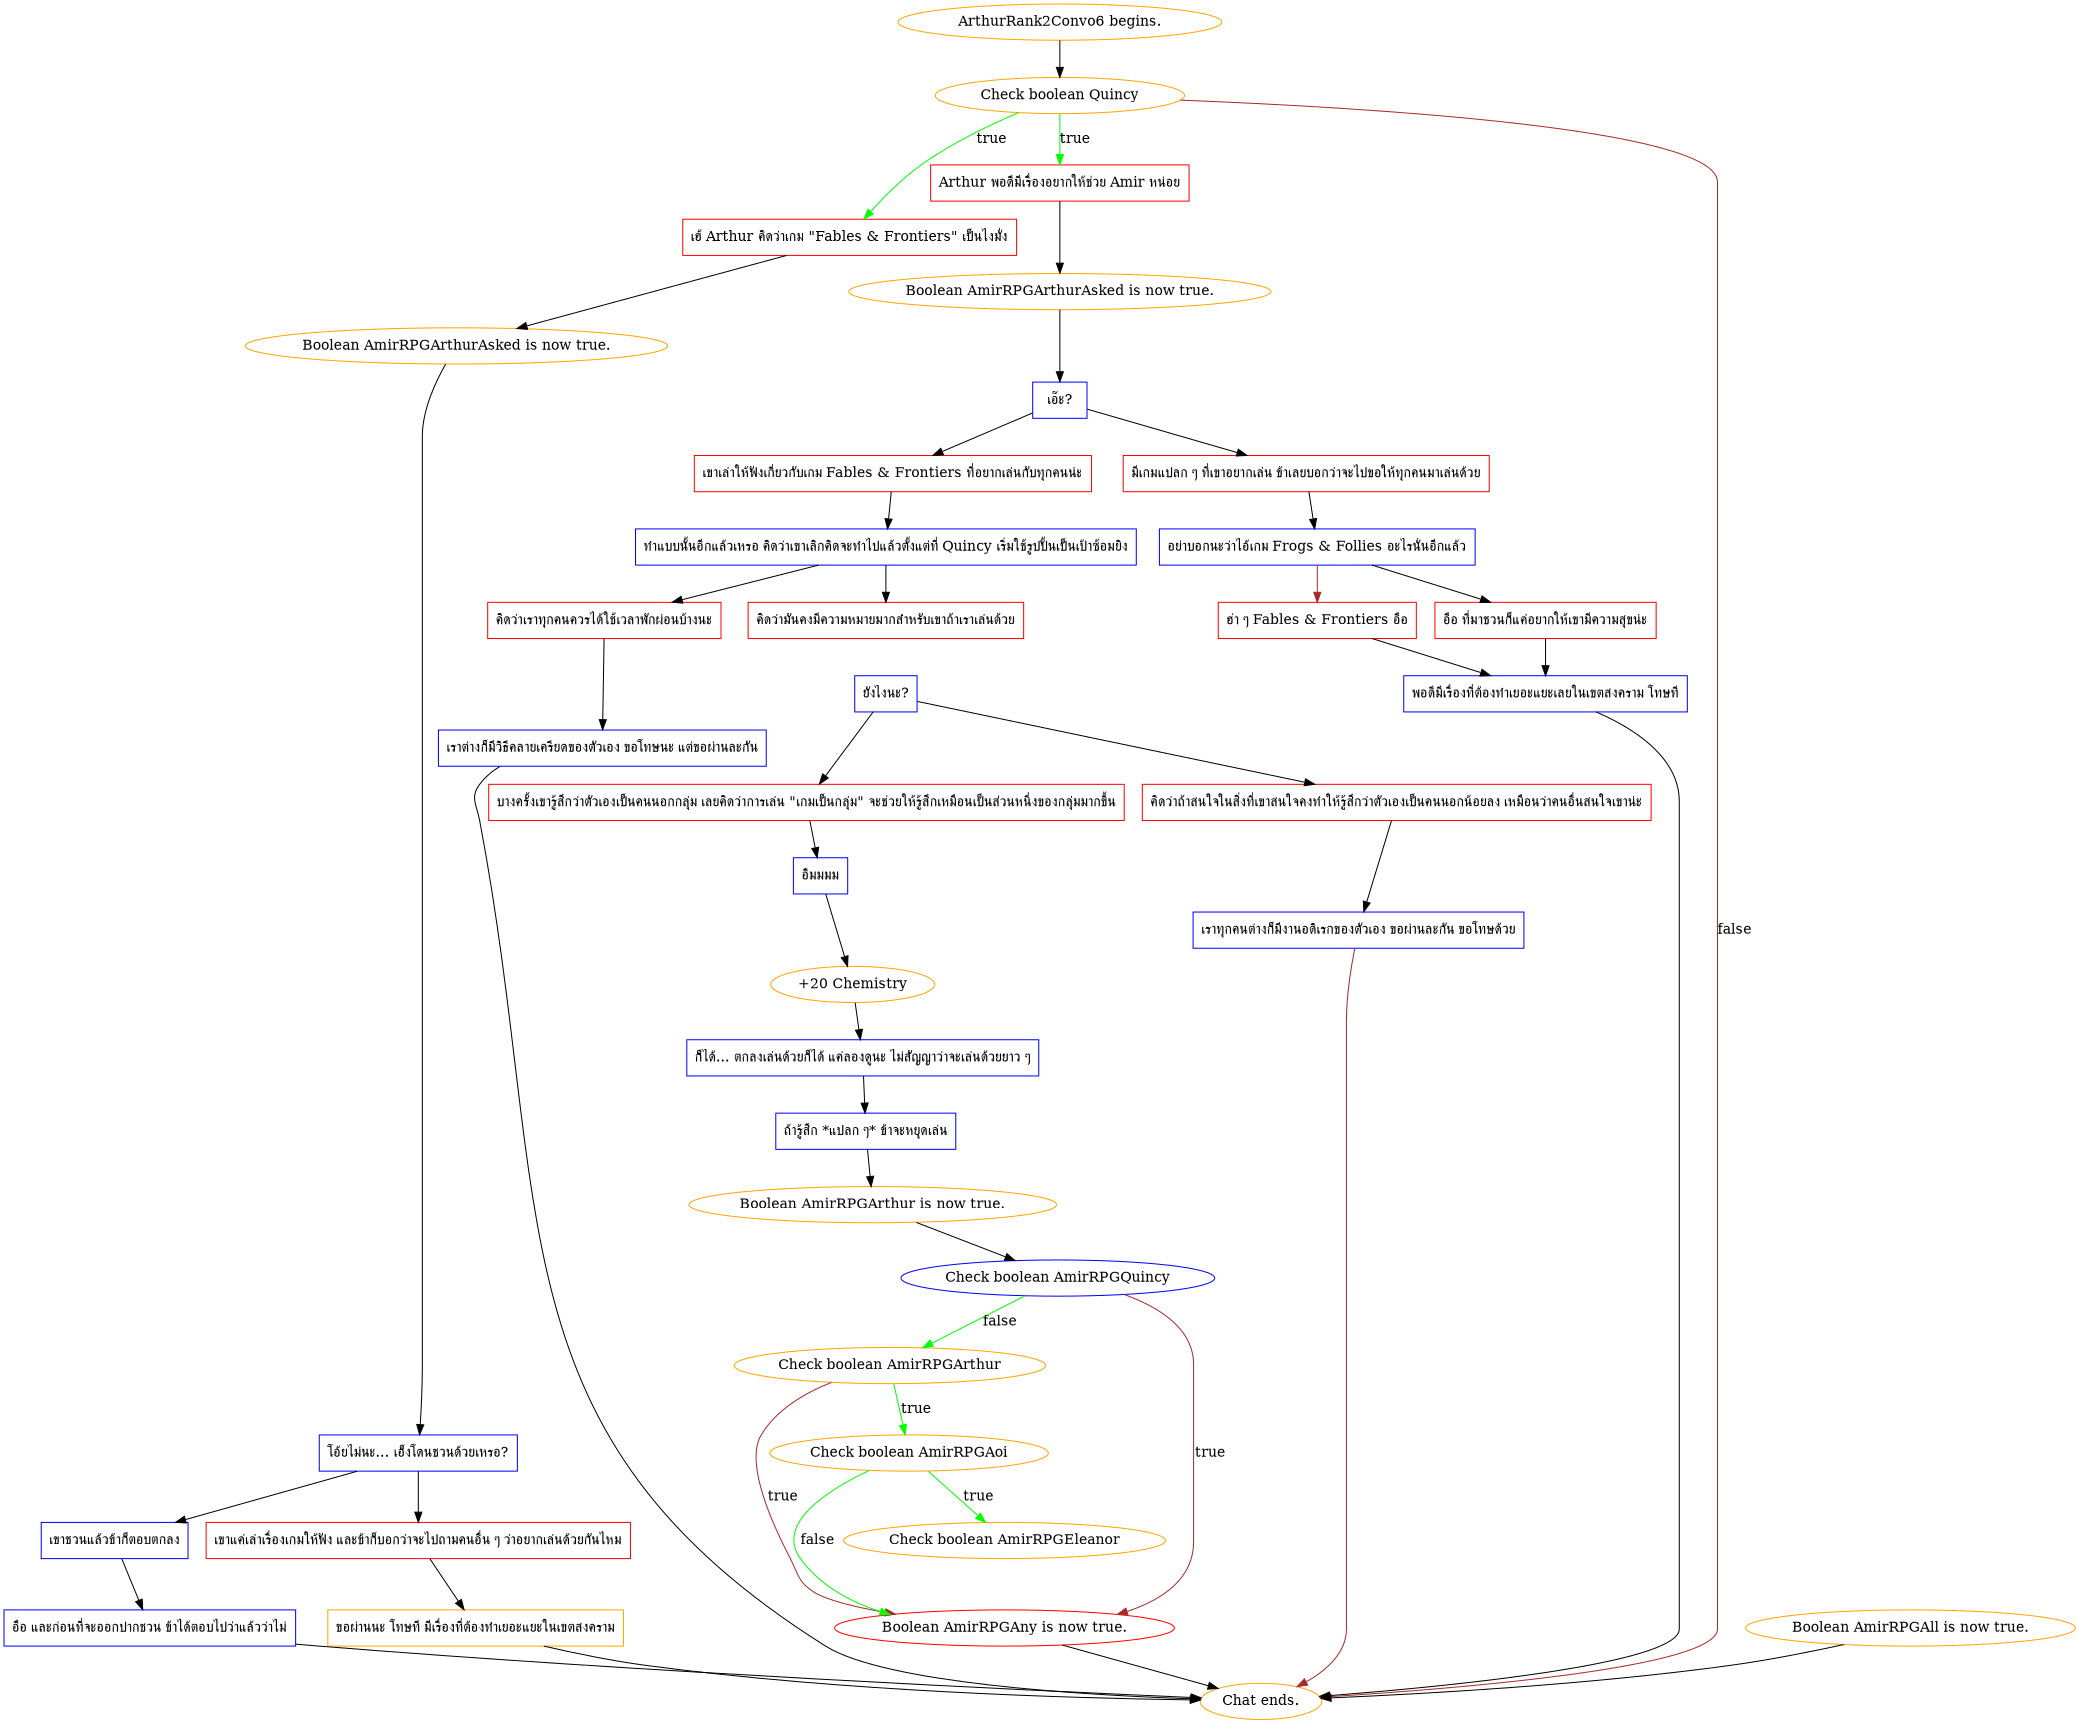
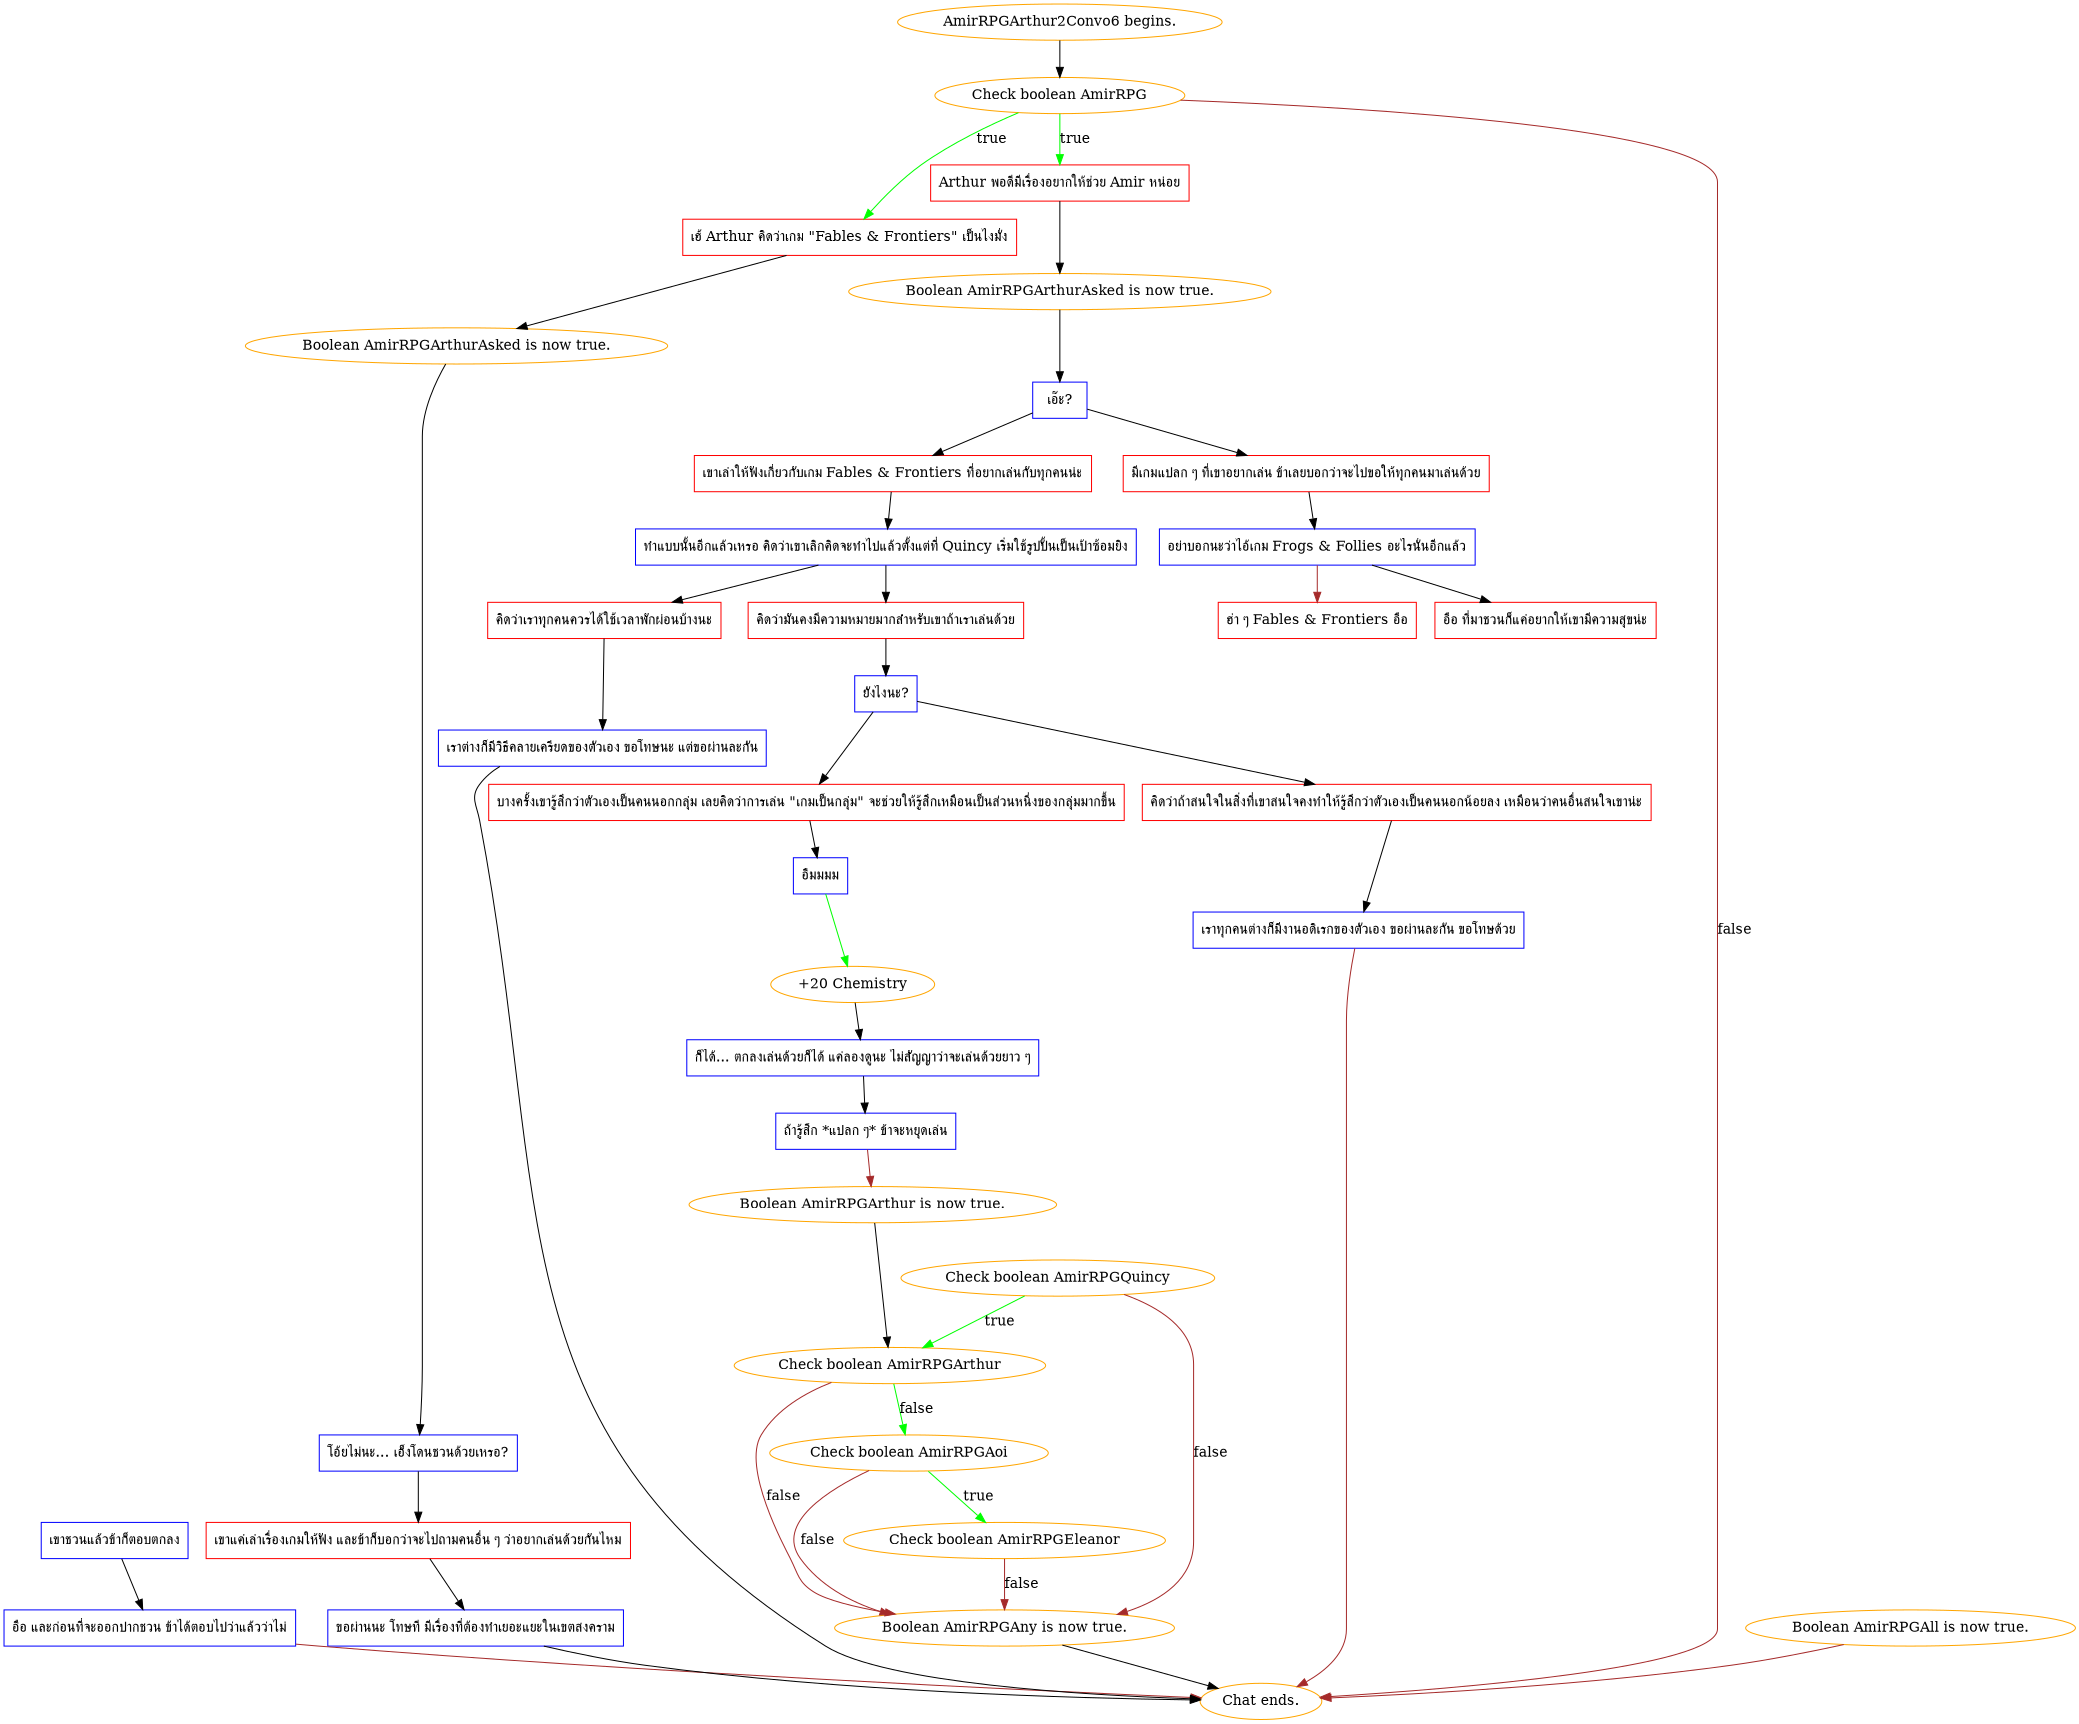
node "ArthurRank2Convo6 begins.": label "ArthurRank2Convo6 begins." -> "AmirRPGArthur2Convo6 begins."
node "Check boolean Quincy": label "Check boolean Quincy" -> "Check boolean AmirRPG"
edge "คิดว่ามันคงมีความหมายมากสำหรับเขาถ้าเราเล่นด้วย" -> "ยังไงนะ?": added
node "พอดีมีเรื่องที่ต้องทำเยอะแยะเลยในเขตสงคราม โทษที": removed
edge "อืมมมม" -> "+20 Chemistry": color black -> green
edge "ถ้ารู้สึก *แปลก ๆ* ข้าจะหยุดเล่น" -> "Boolean AmirRPGArthur is now true.": color black -> brown
edge "Boolean AmirRPGArthur is now true." -> "Check boolean AmirRPGQuincy": now "Boolean AmirRPGArthur is now true." -> "Check boolean AmirRPGArthur"
node "Check boolean AmirRPGQuincy": color blue -> orange
edge "Check boolean AmirRPGQuincy" -> "Check boolean AmirRPGArthur": label "false" -> "true"
edge "Check boolean AmirRPGArthur" -> "Check boolean AmirRPGAoi": label "true" -> "false"
edge "Check boolean AmirRPGQuincy" -> "Boolean AmirRPGAny is now true.": label "true" -> "false"
edge "โอ้ยไม่นะ... เอ็งโดนชวนด้วยเหรอ?" -> "เขาชวนแล้วข้าก็ตอบตกลง": removed
edge "Check boolean AmirRPGArthur" -> "Boolean AmirRPGAny is now true.": label "true" -> "false"
edge "Check boolean AmirRPGAoi" -> "Boolean AmirRPGAny is now true.": color green -> brown
edge "Check boolean AmirRPGEleanor" -> "Boolean AmirRPGAny is now true.": added, label "false"
node "ขอผ่านนะ โทษที มีเรื่องที่ต้องทำเยอะแยะในเขตสงคราม": color orange -> blue
node "Boolean AmirRPGAny is now true.": color red -> orange
edge "อือ และก่อนที่จะออกปากชวน ข้าได้ตอบไปว่าแล้วว่าไม่" -> "Chat ends.": color black -> brown
edge "Boolean AmirRPGAll is now true." -> "Chat ends.": color black -> brown
